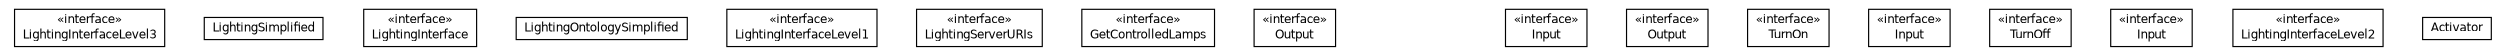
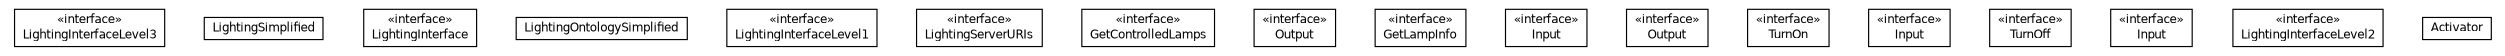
node "GetLampInfo": added
